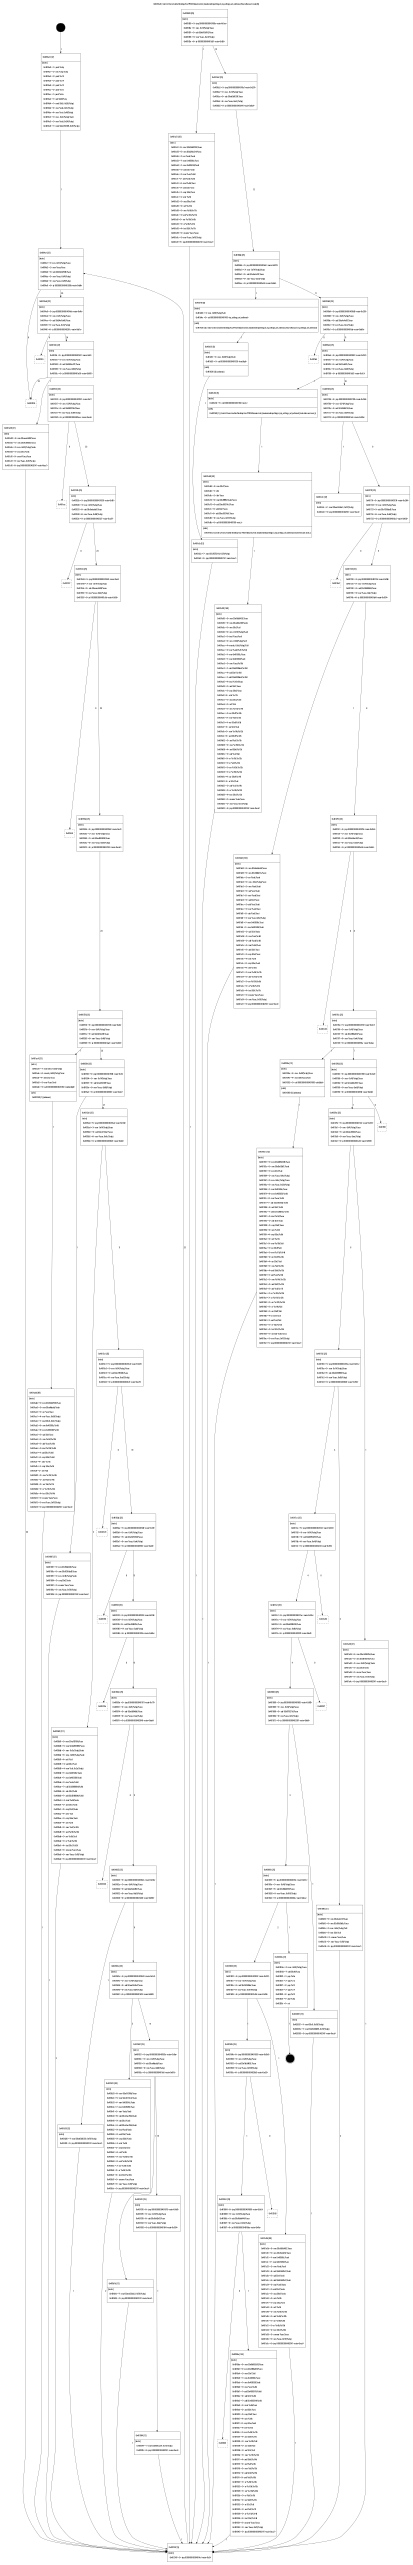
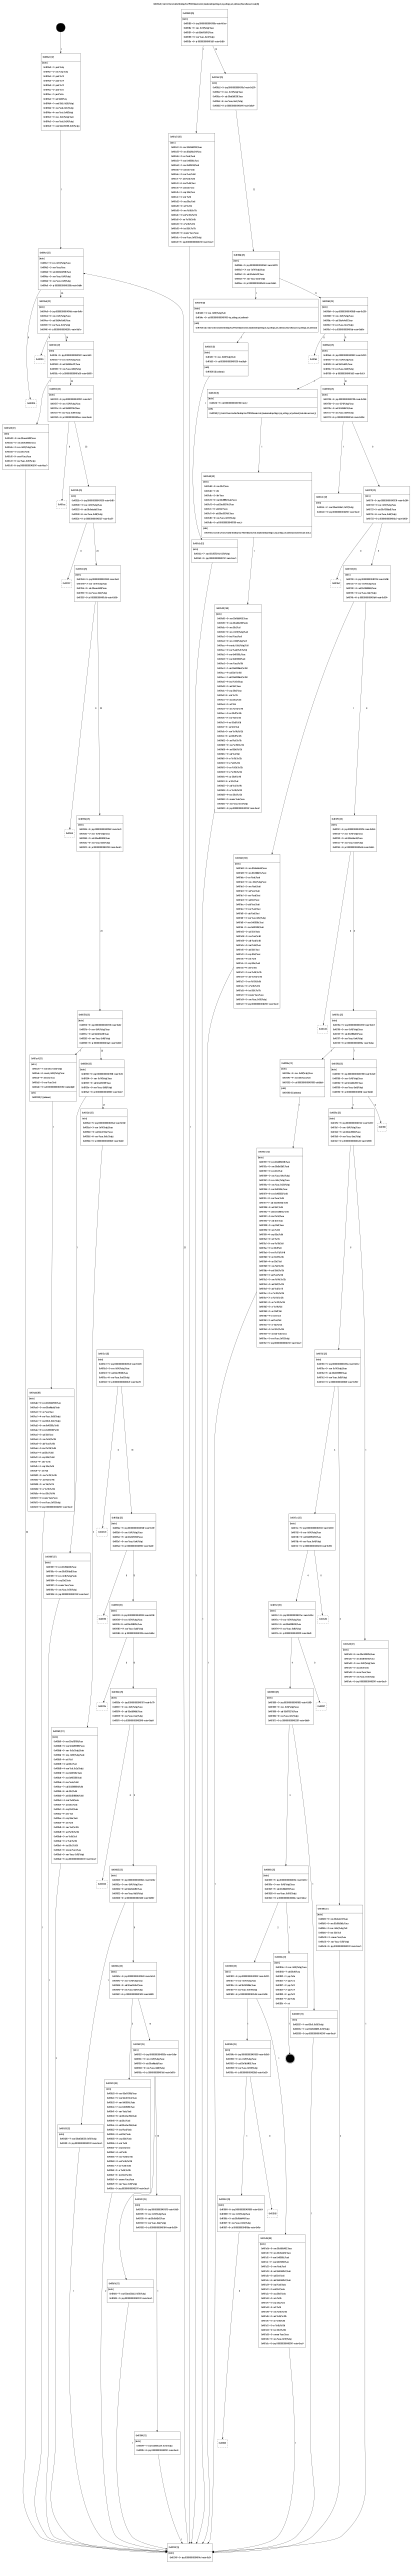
edge "0x4014fc [22]" -> "0x40209b": now "0x4014fc [22]" -> "0x401512 [25]"
edge "0x4015a8 [25]" -> "0x4015c1 [25]": removed, label "19"
node "0x4018ba [144]": removed
